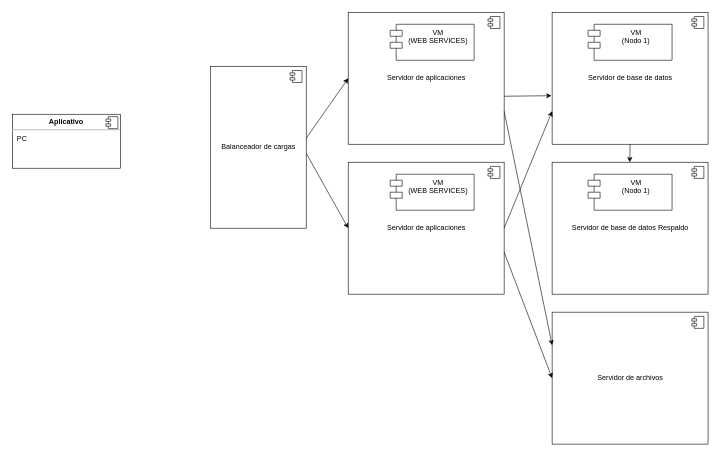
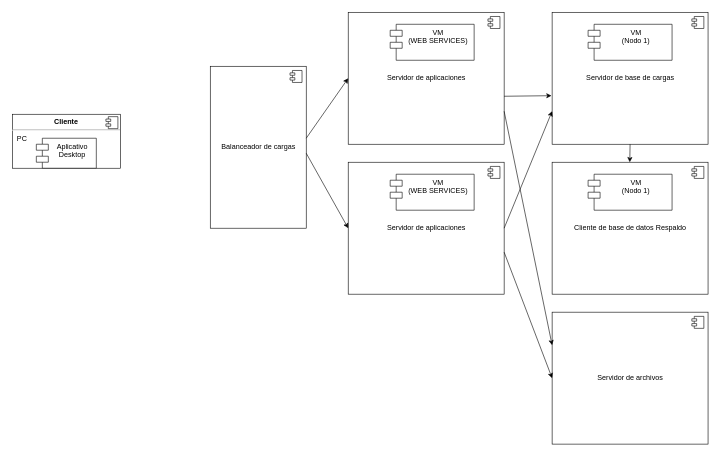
node "Servidor de base de datos": label "Servidor de base de datos" -> "Servidor de base de cargas"
node "Aplicativo PC": label "Aplicativo PC" -> "Cliente PC"
node "Aplicativo Desktop": added
node "Servidor de base de datos Respaldo": label "Servidor de base de datos Respaldo" -> "Cliente de base de datos Respaldo"
